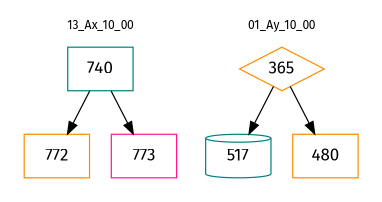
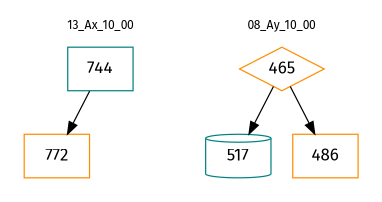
cluster "01_Ay_10_00": label "01_Ay_10_00" -> "08_Ay_10_00"
node "740": label "740" -> "744"
node "365": label "365" -> "465"
node "773": removed
node "480": label "480" -> "486"
